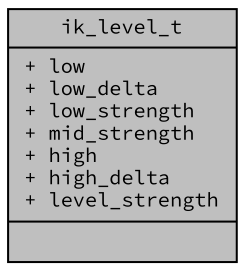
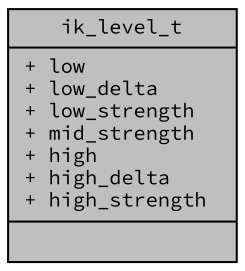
node "ik_level_t": text "+ level_strength" -> "+ high_strength"
